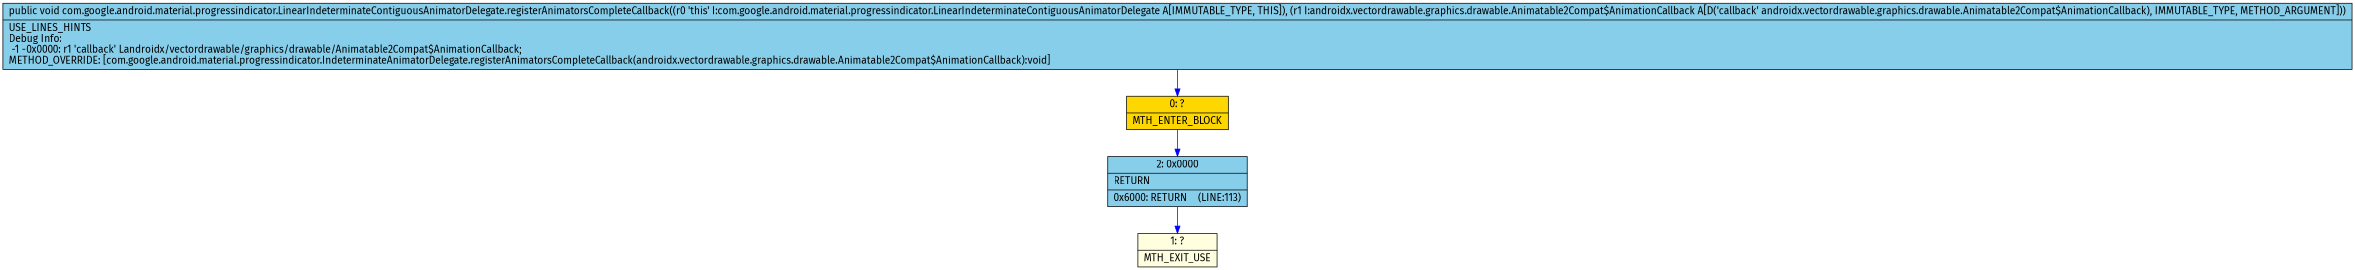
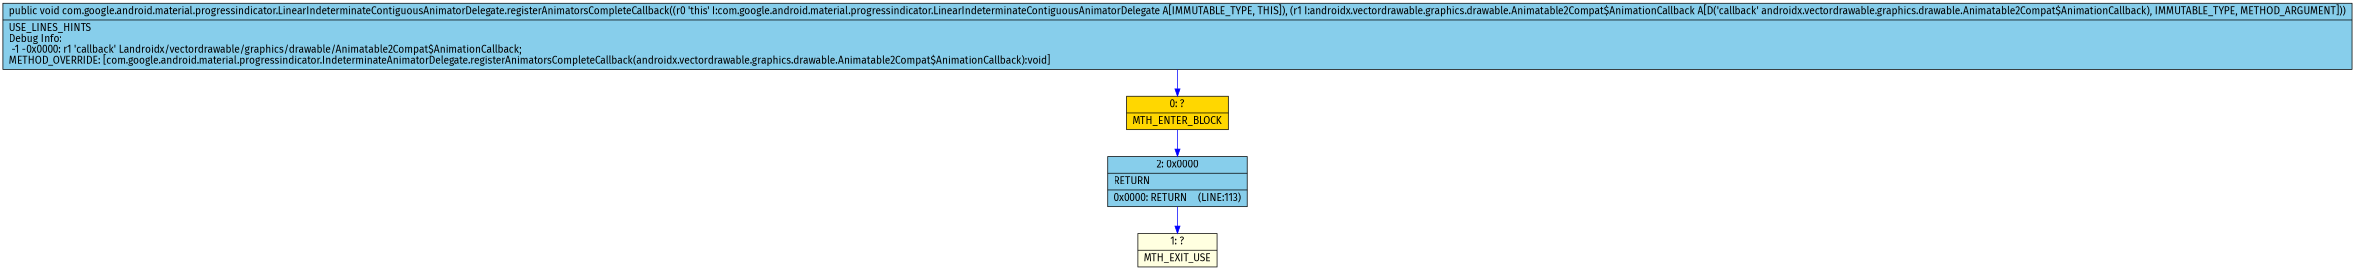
node "2: 0x0000": text "0x6000: RETURN    (LINE:113)" -> "0x0000: RETURN    (LINE:113)"
